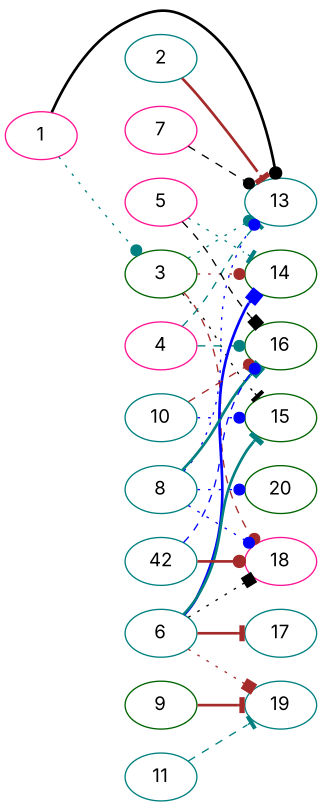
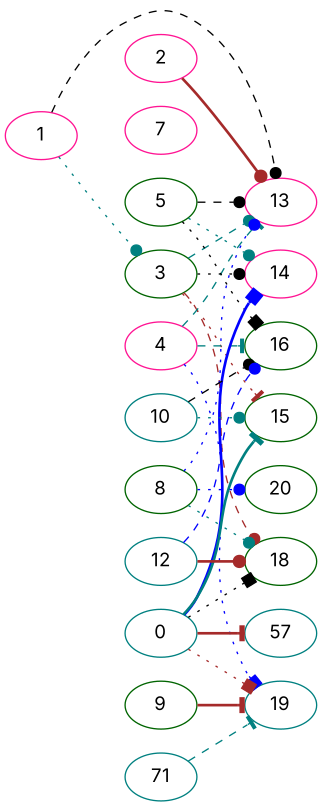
edge "1" -> "13": style bold -> dashed
node "2": color teal -> deeppink
edge "2" -> "13": arrowhead tee -> dot
edge "7" -> "13": now "5" -> "13"
node "5": color deeppink -> darkgreen
node "13": color teal -> deeppink
edge "5" -> "14": arrowhead tee -> dot
edge "3" -> "13": style dotted -> dashed
edge "5" -> "16": style dashed -> dotted
edge "3" -> "14": color brown -> black
node "14": color darkgreen -> deeppink
edge "3" -> "15": color black -> brown
edge "4" -> "16": arrowhead dot -> tee
edge "10" -> "16": color brown -> black
edge "10" -> "15": color blue -> teal
edge "8" -> "16": removed
node "8": color teal -> darkgreen
edge "8" -> "18": color blue -> teal
node "42": label "42" -> "12"
node "18": color deeppink -> darkgreen
edge "4" -> "19": added
node "6": label "6" -> "0"
node "17": label "17" -> "57"
node "11": label "11" -> "71"
